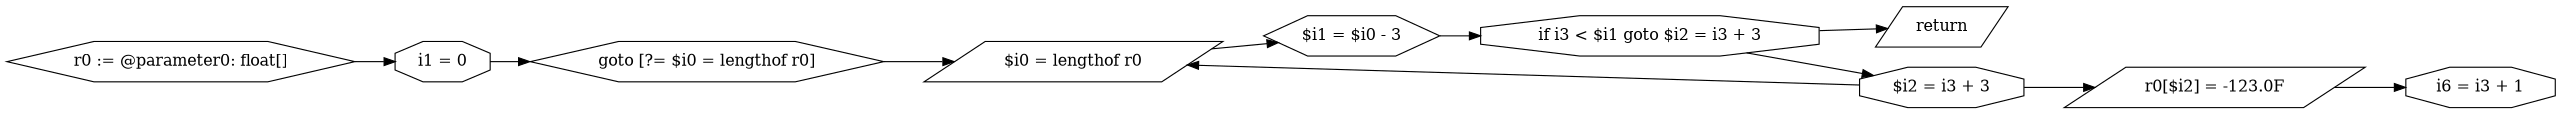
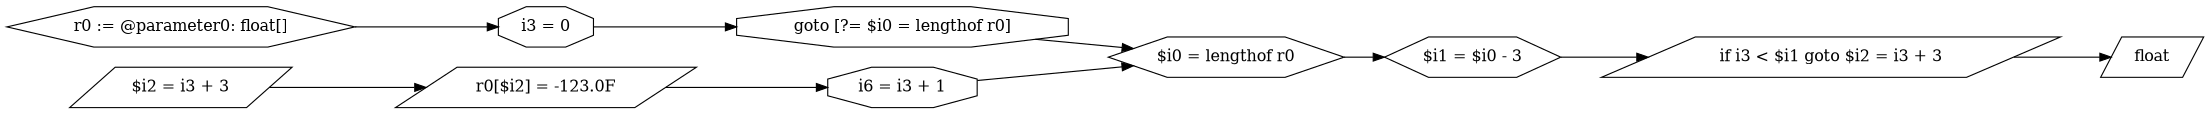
node "return": label "return" -> "float"
node "if i3 < $i1 goto $i2 = i3 + 3": shape octagon -> parallelogram
node "i1 = 0": label "i1 = 0" -> "i3 = 0"
node "goto [?= $i0 = lengthof r0]": shape hexagon -> octagon
node "$i0 = lengthof r0": shape parallelogram -> hexagon
edge "if i3 < $i1 goto $i2 = i3 + 3" -> "$i2 = i3 + 3": removed
edge "$i2 = i3 + 3" -> "$i0 = lengthof r0": now "i6 = i3 + 1" -> "$i0 = lengthof r0"
node "$i2 = i3 + 3": shape octagon -> parallelogram
